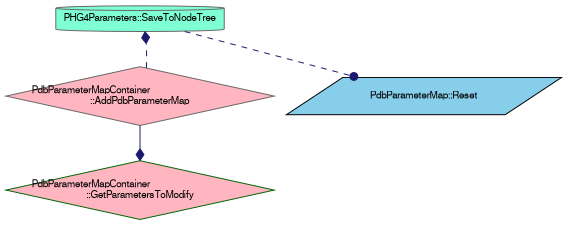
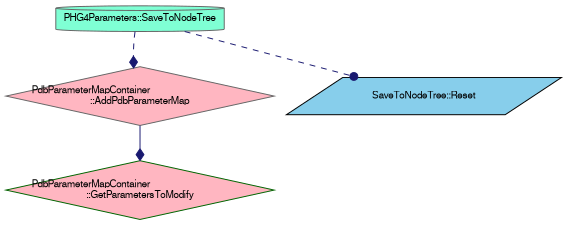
edge "PdbParameterMapContainer ::AddPdbParameterMap" -> "PHG4Parameters::SaveToNodeTree": reversed
node "PdbParameterMap::Reset": label "PdbParameterMap::Reset" -> "SaveToNodeTree::Reset"
